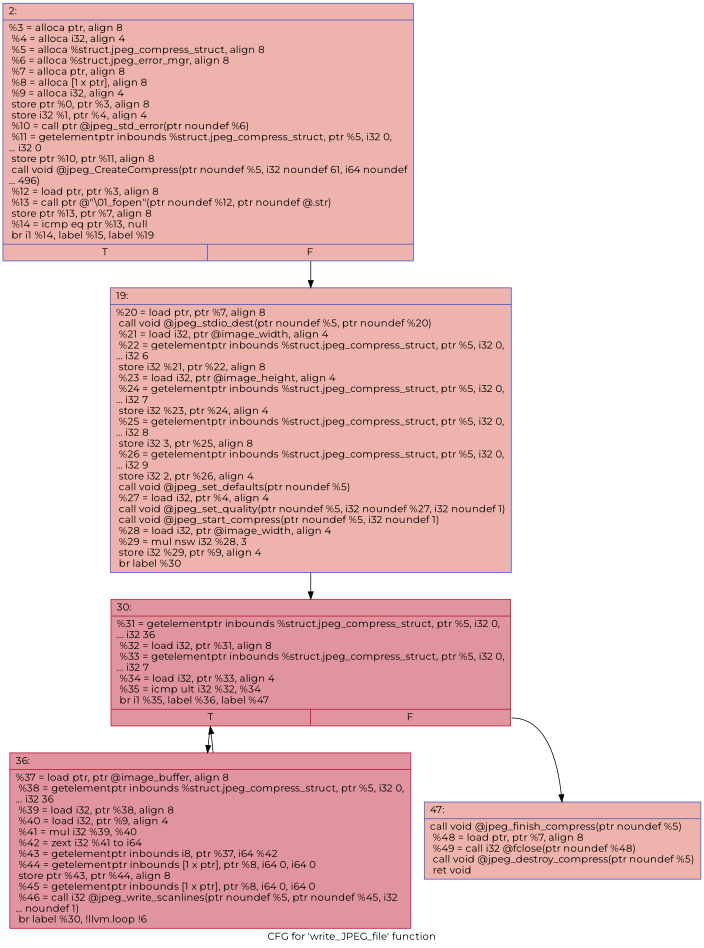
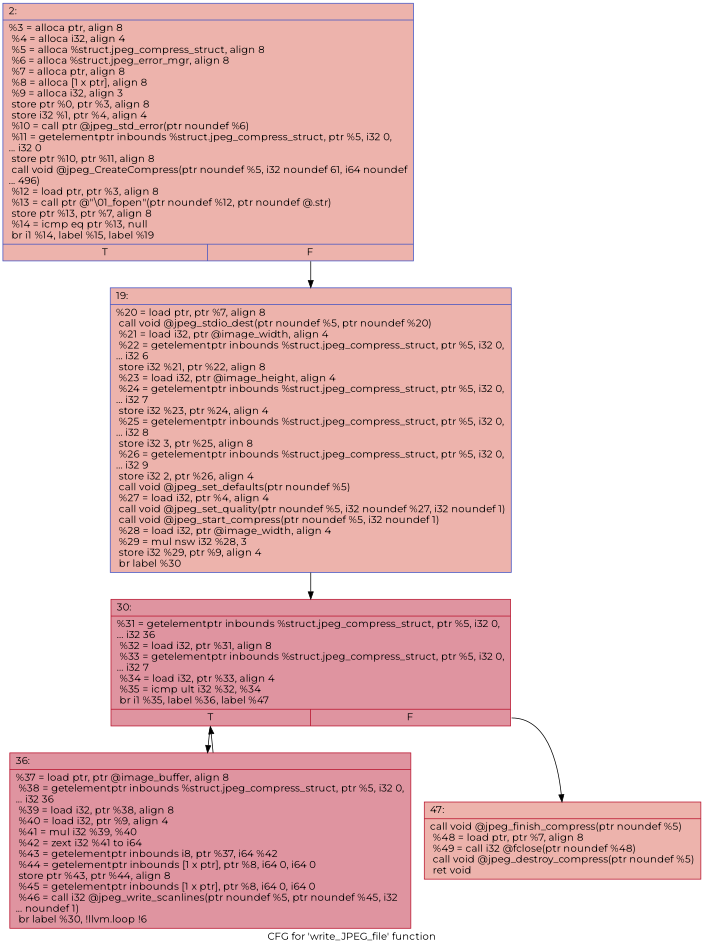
node "2:": text "%9 = alloca i32, align 4" -> "%9 = alloca i32, align 3"
node "47:": color #3d50c3ff -> #b70d28ff
